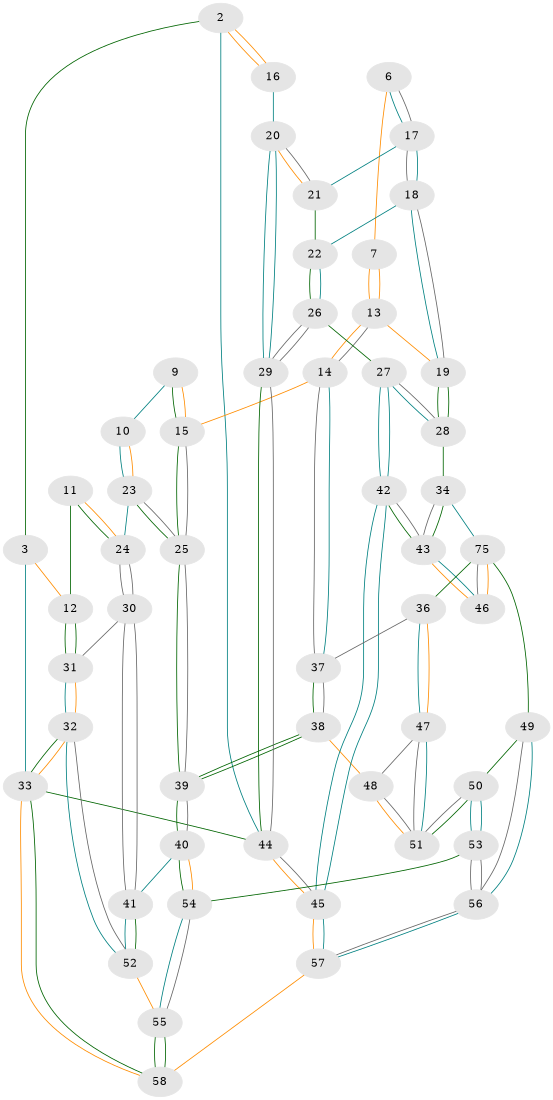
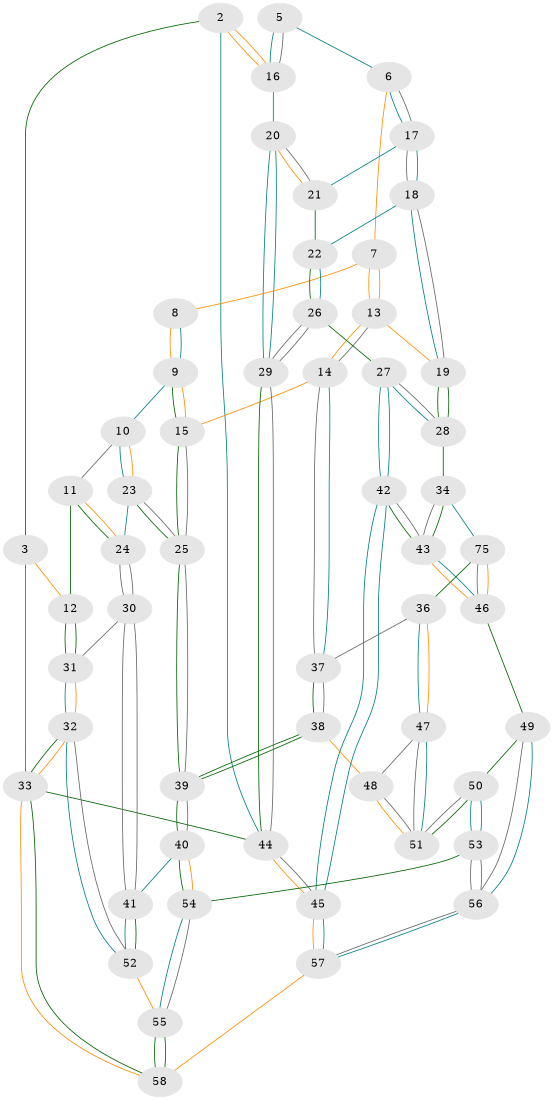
node "5": added
node "8": added
edge "10" -- "11": added
edge "75" -- "49": now "46" -- "49"
